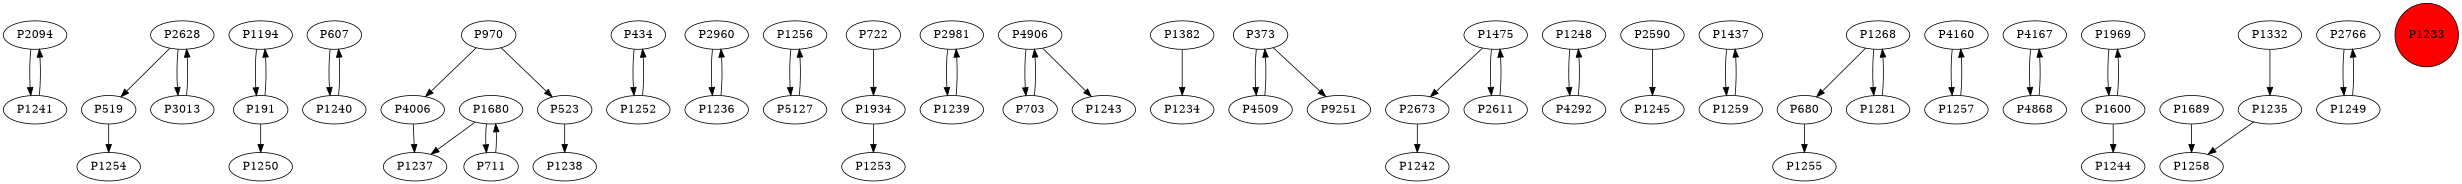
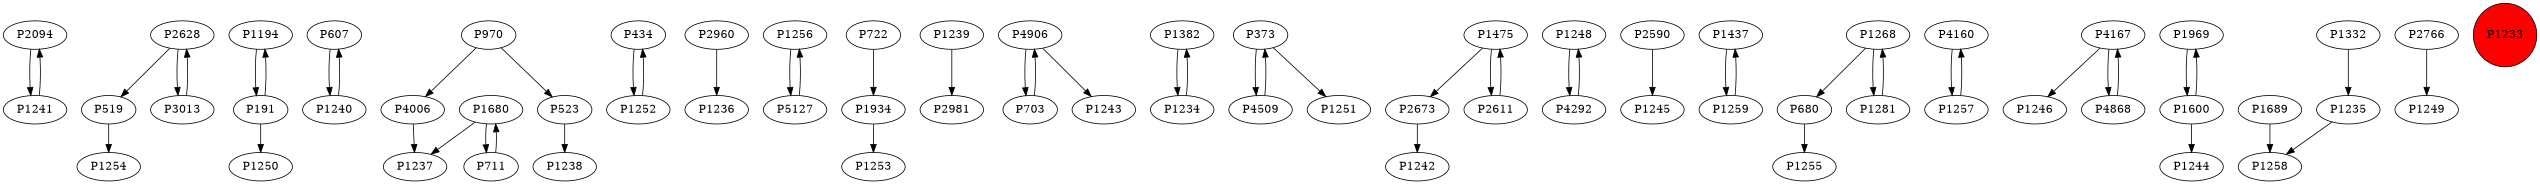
edge "P2981" -> "P1239": removed
edge "P1236" -> "P2960": removed
edge "P1234" -> "P1382": added
edge "P1249" -> "P2766": removed
node "P9251": label "P9251" -> "P1251"
node "P1246": added
